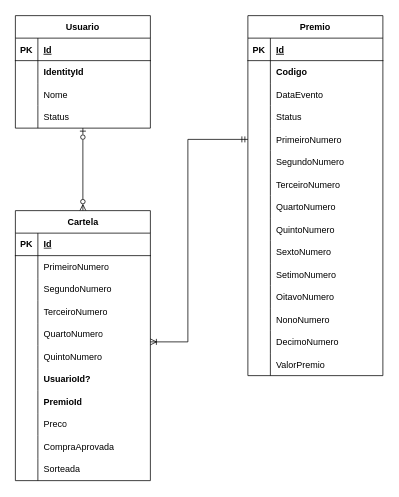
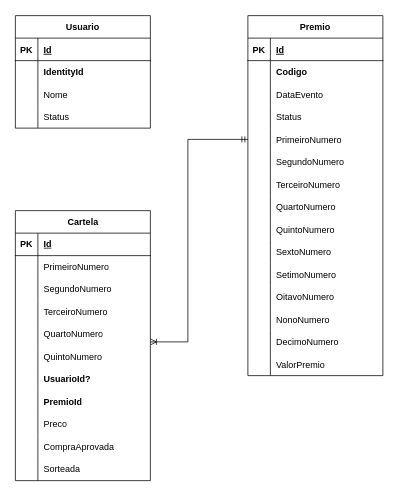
edge "Usuario" -- "Cartela": removed
